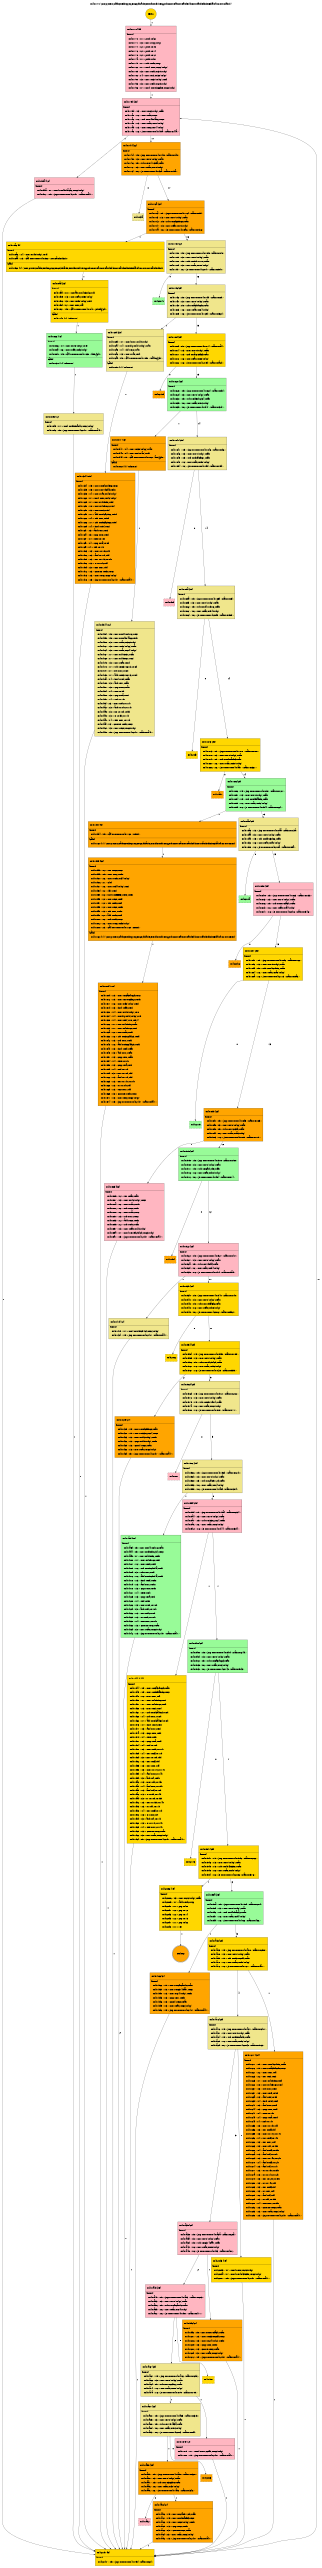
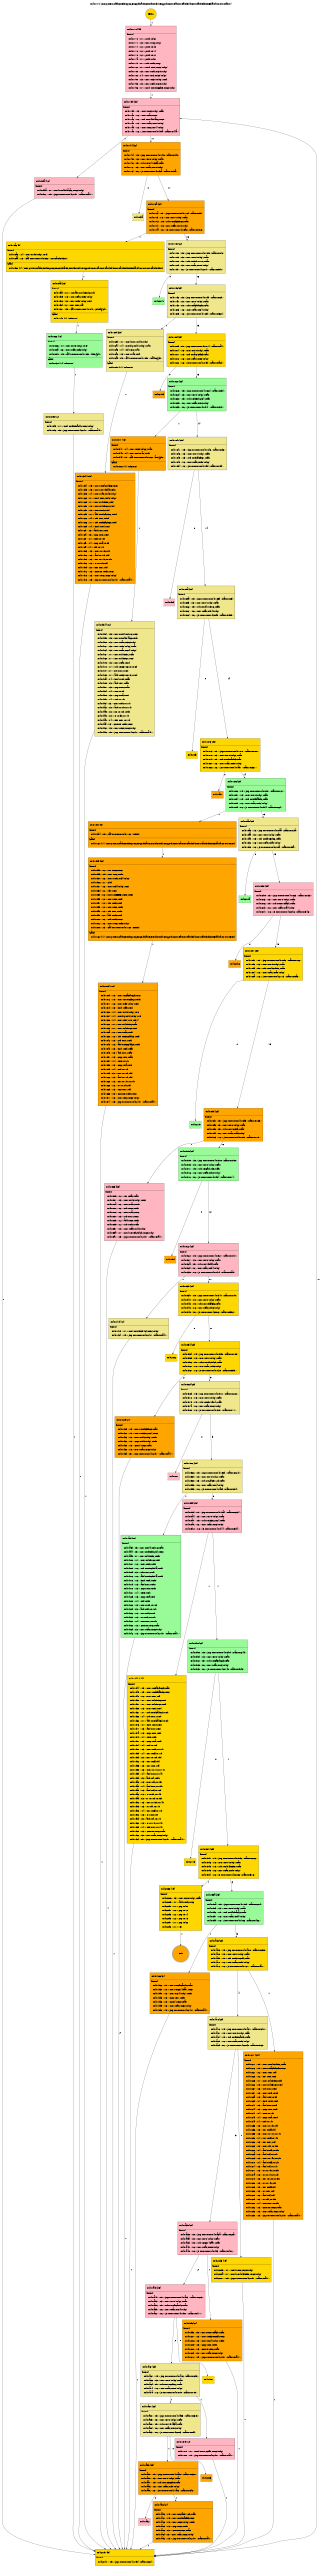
node "Desktop": label "Desktop" -> "Exit"
